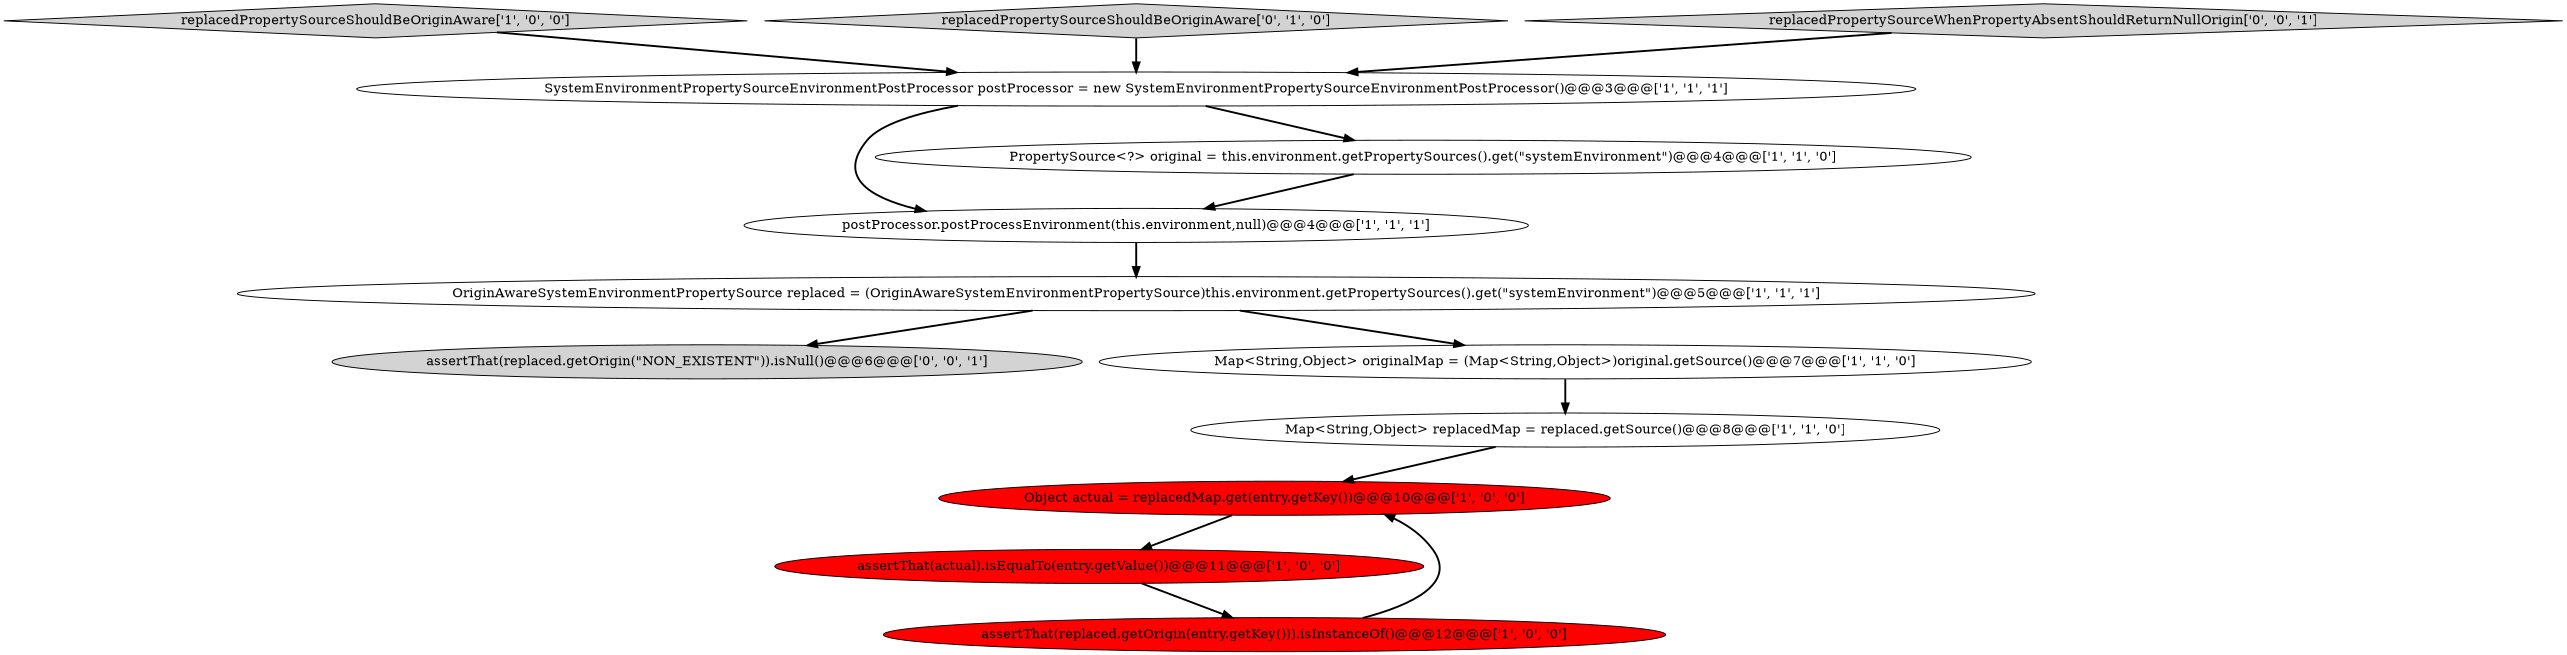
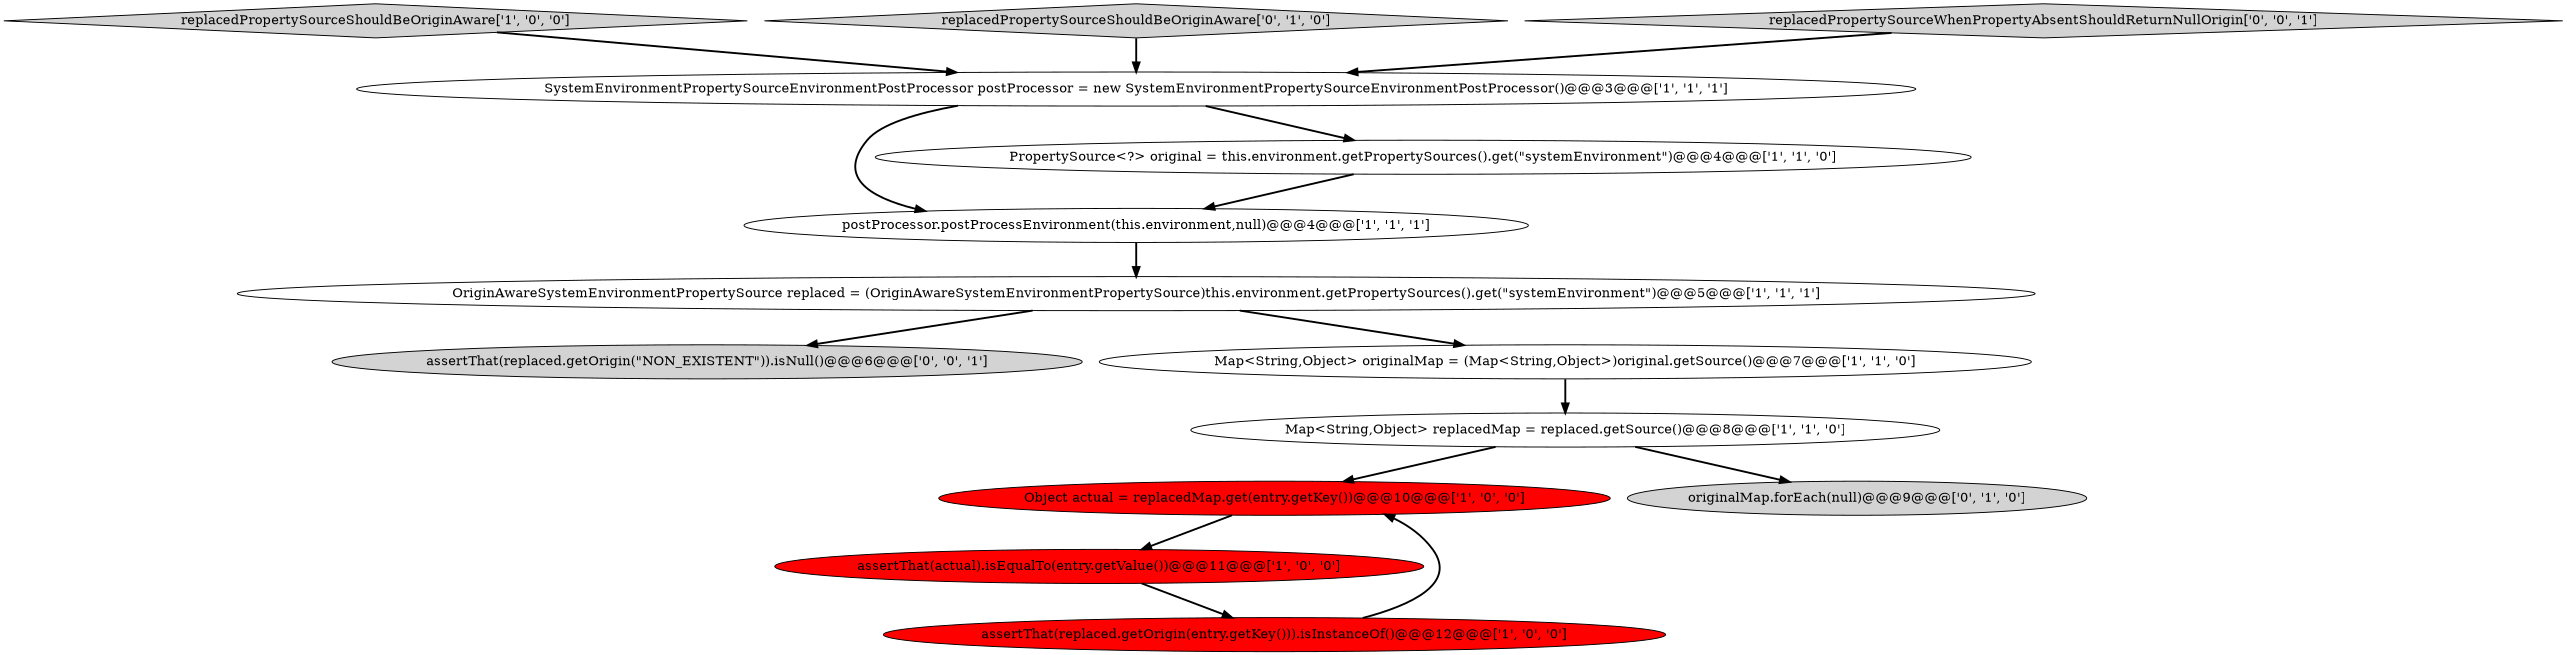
node "originalMap.forEach(null)@@@9@@@['0', '1', '0']": added
